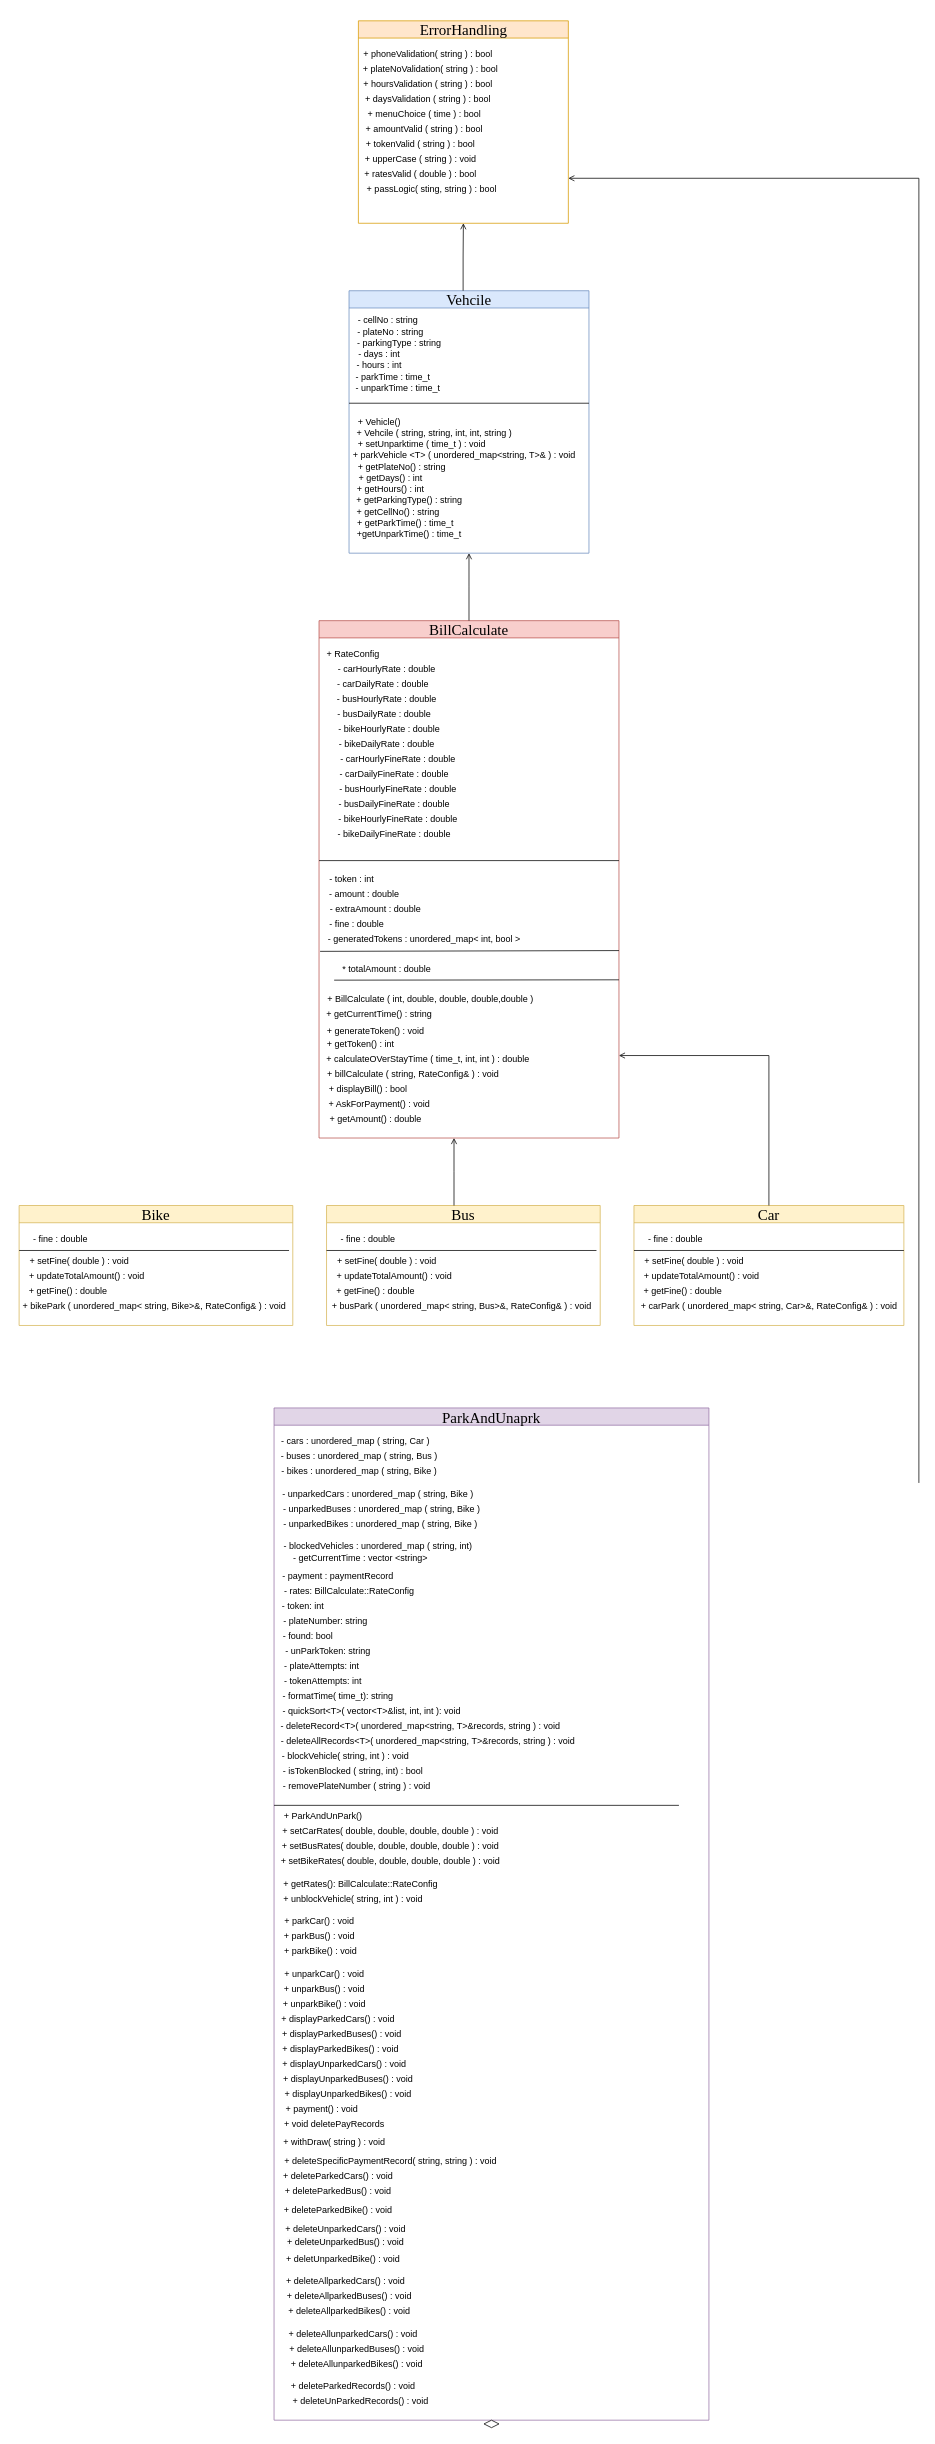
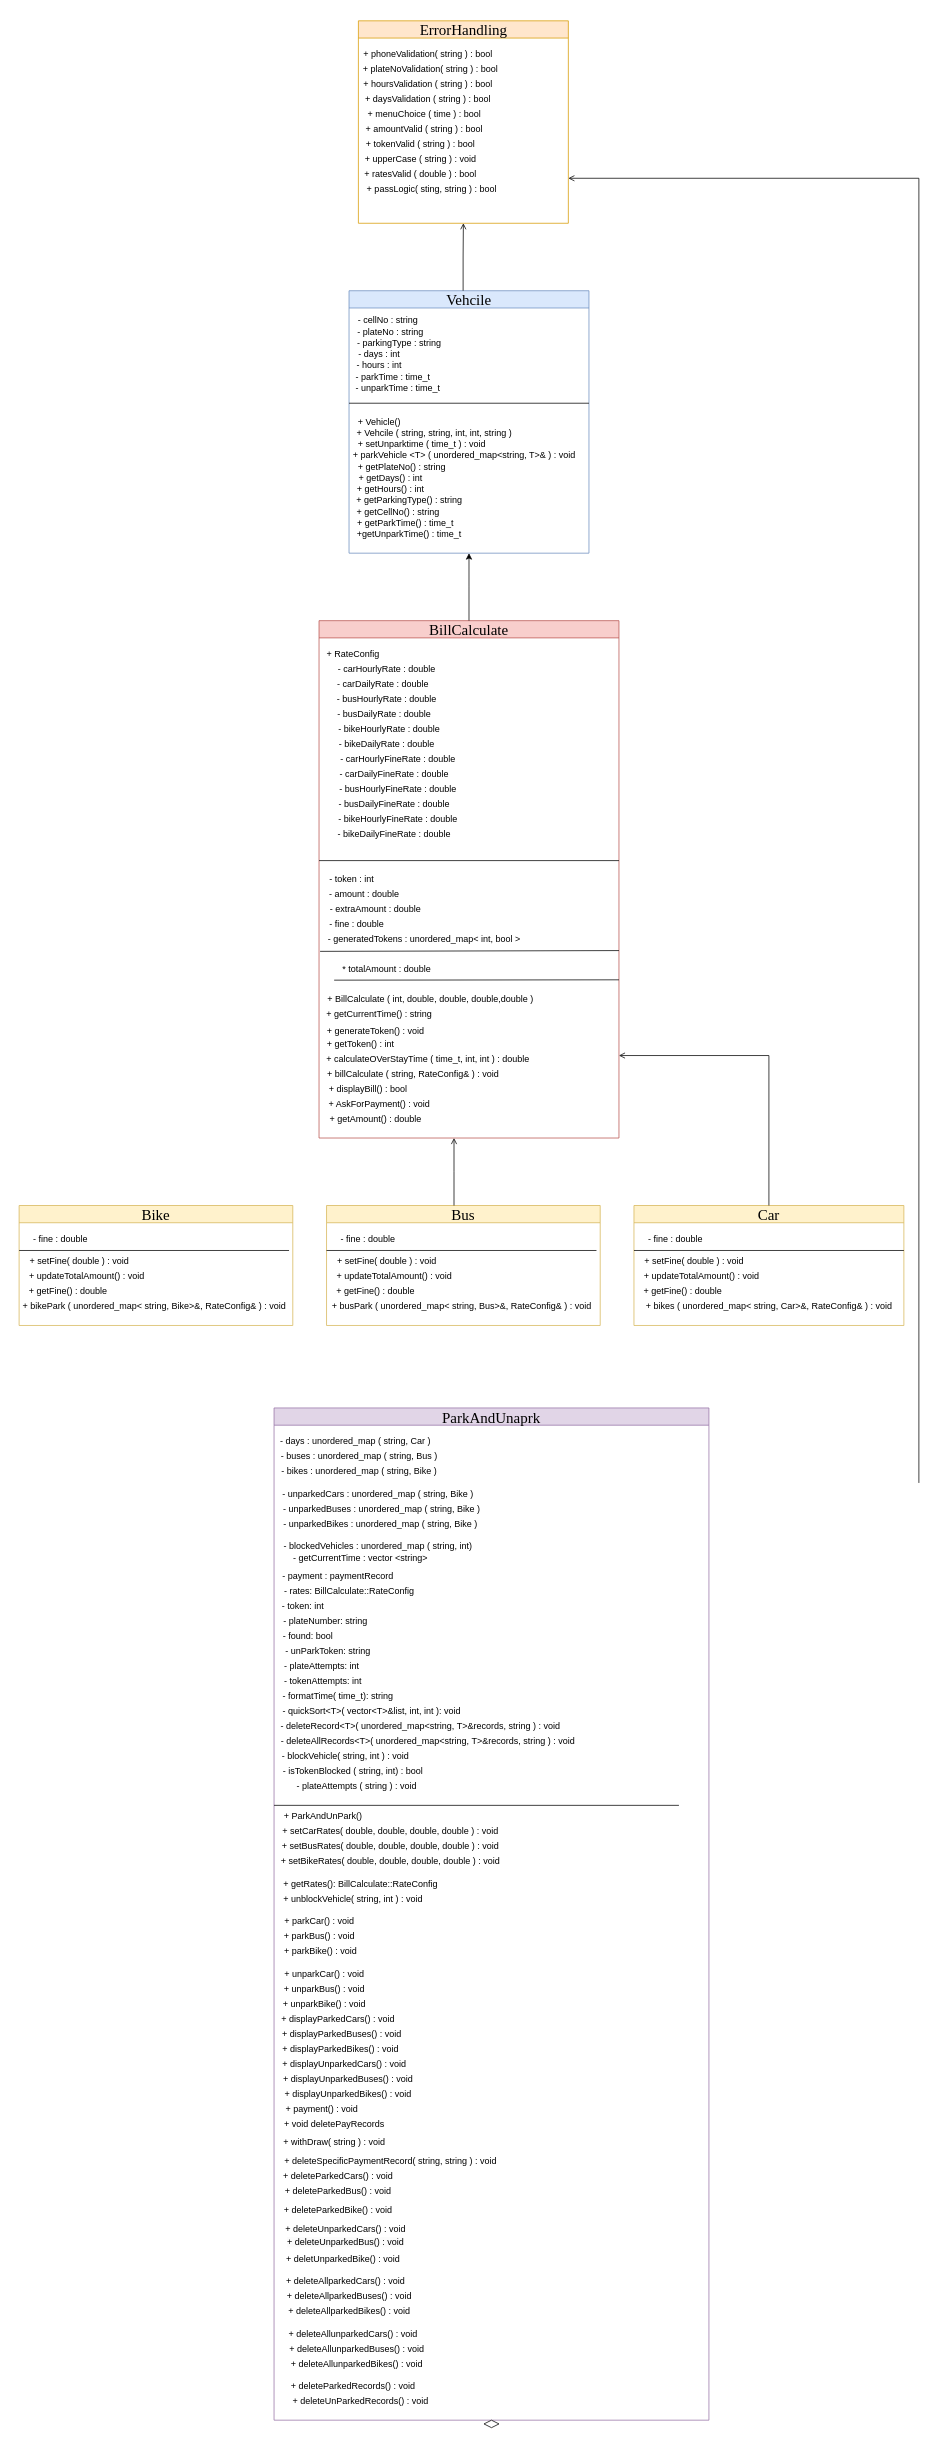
edge "BillCalculate" -> "Vehcile": arrowhead open -> classic
node "+ carPark ( unordered_map< string, Car>&, RateConfig& ) : void": label "+ carPark ( unordered_map< string, Car>&, RateConfig& ) : void" -> "+ bikes ( unordered_map< string, Car>&, RateConfig& ) : void"
node "- cars : unordered_map ( string, Car )": label "- cars : unordered_map ( string, Car )" -> "- days : unordered_map ( string, Car )"
node "- removePlateNumber ( string ) : void": label "- removePlateNumber ( string ) : void" -> "- plateAttempts ( string ) : void"
